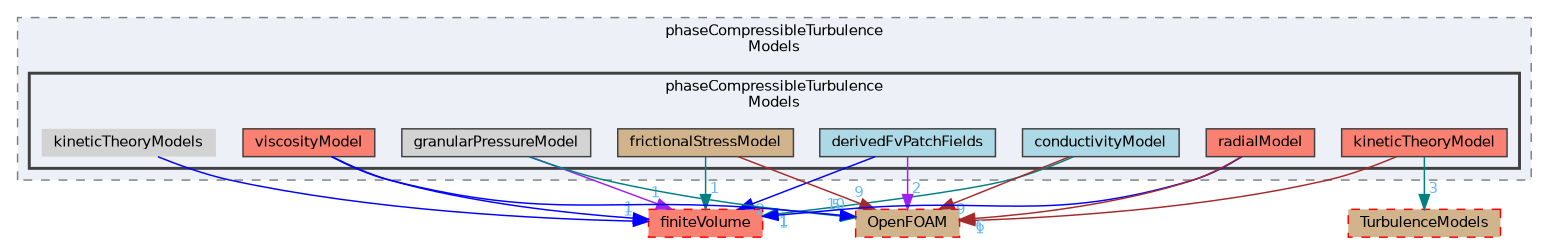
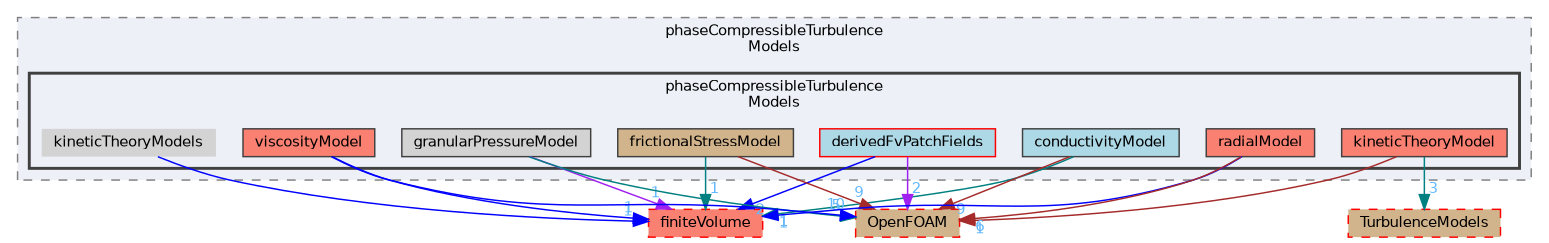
node "derivedFvPatchFields": color grey25 -> red
